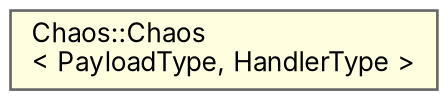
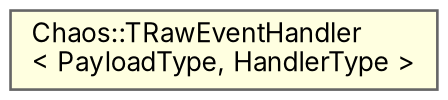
node "Chaos::Chaos < PayloadType, HandlerType >": label "Chaos::Chaos < PayloadType, HandlerType >" -> "Chaos::TRawEventHandler < PayloadType, HandlerType >"
